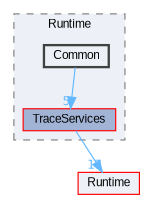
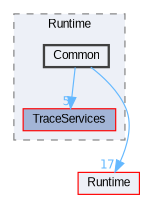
edge "TraceServices" -> "Runtime": now "Common" -> "Runtime"
